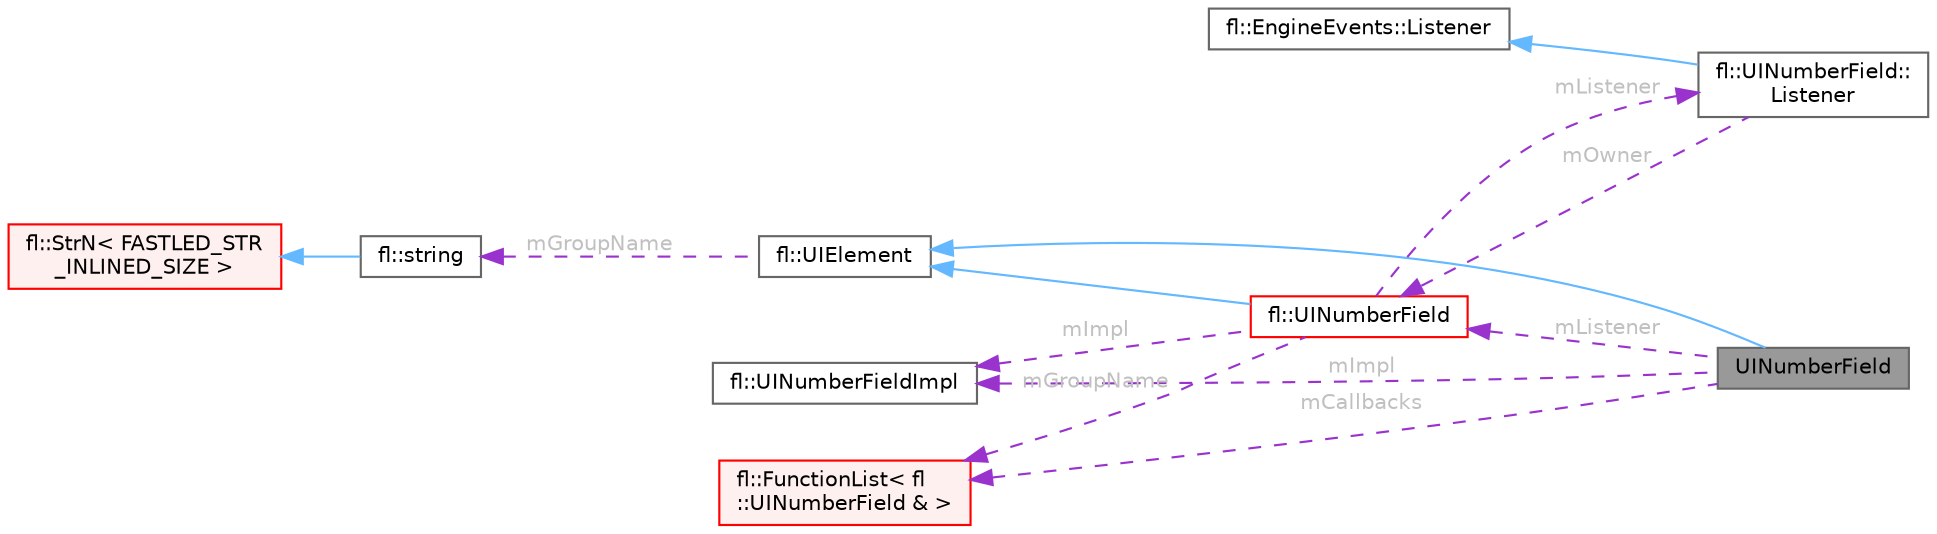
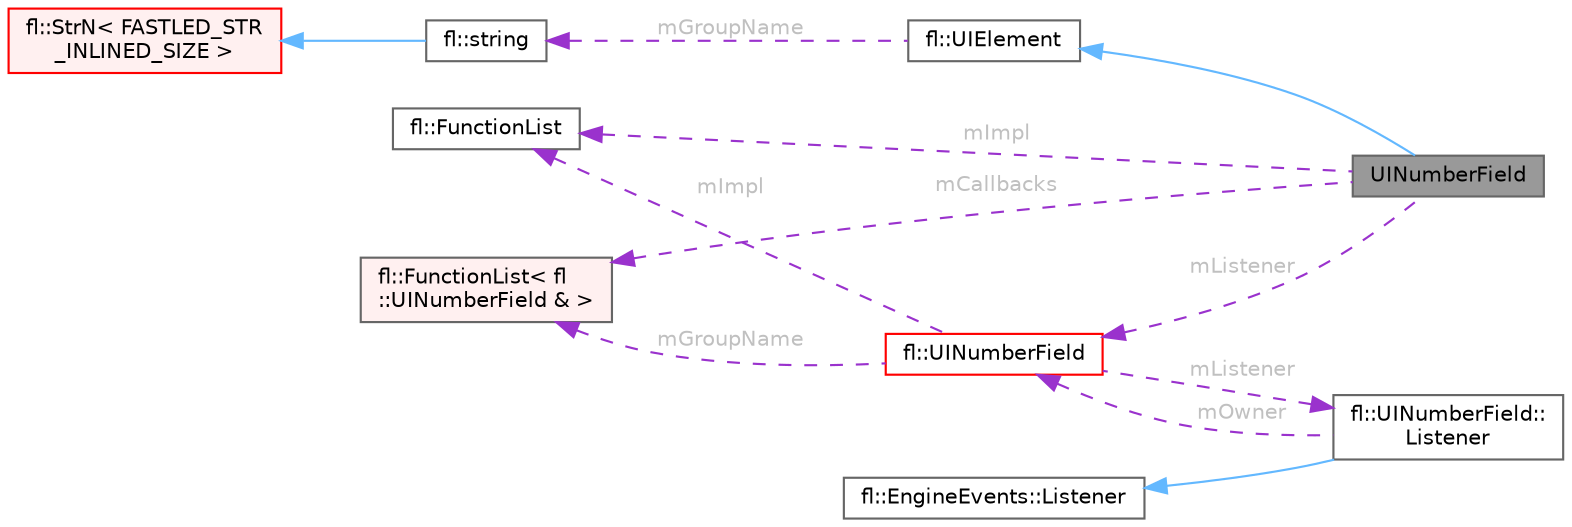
edge "fl::UINumberField" -> "fl::UIElement": removed
node "fl::UINumberFieldImpl": label "fl::UINumberFieldImpl" -> "fl::FunctionList"
node "fl::FunctionList< fl ::UINumberField & >": color red -> gray40
